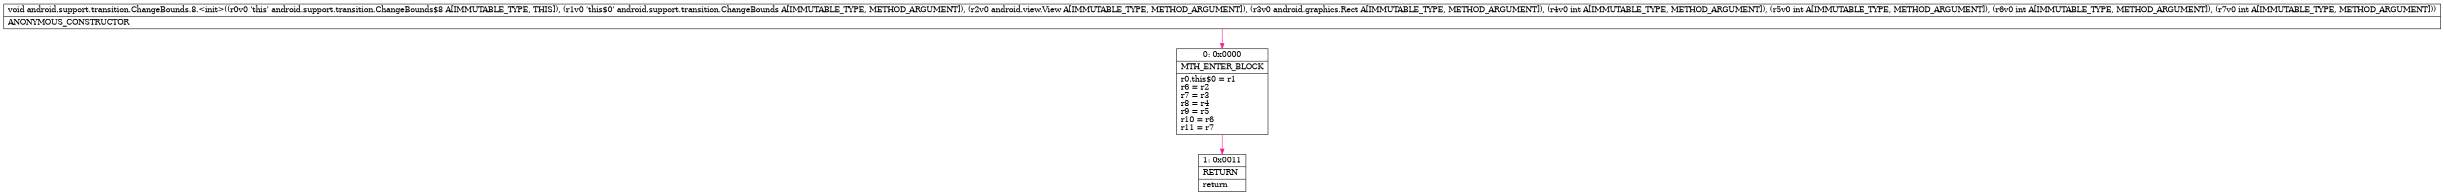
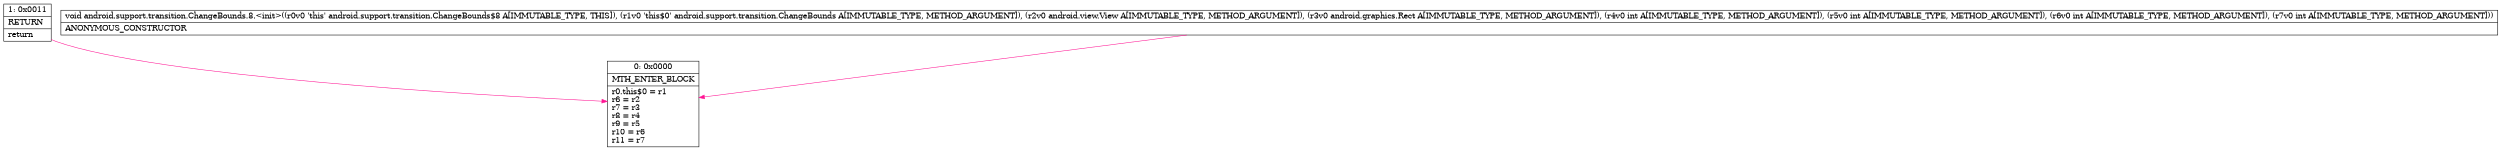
edge "0: 0x0000" -> "1: 0x0011": reversed
